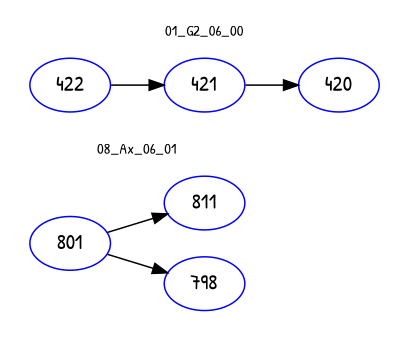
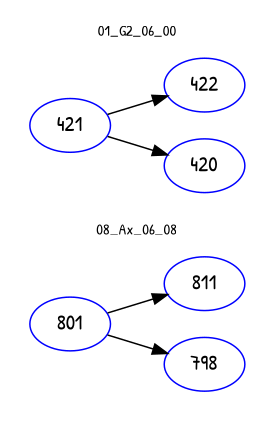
edge "422" -> "421": reversed
cluster "08_Ax_06_01": label "08_Ax_06_01" -> "08_Ax_06_08"
